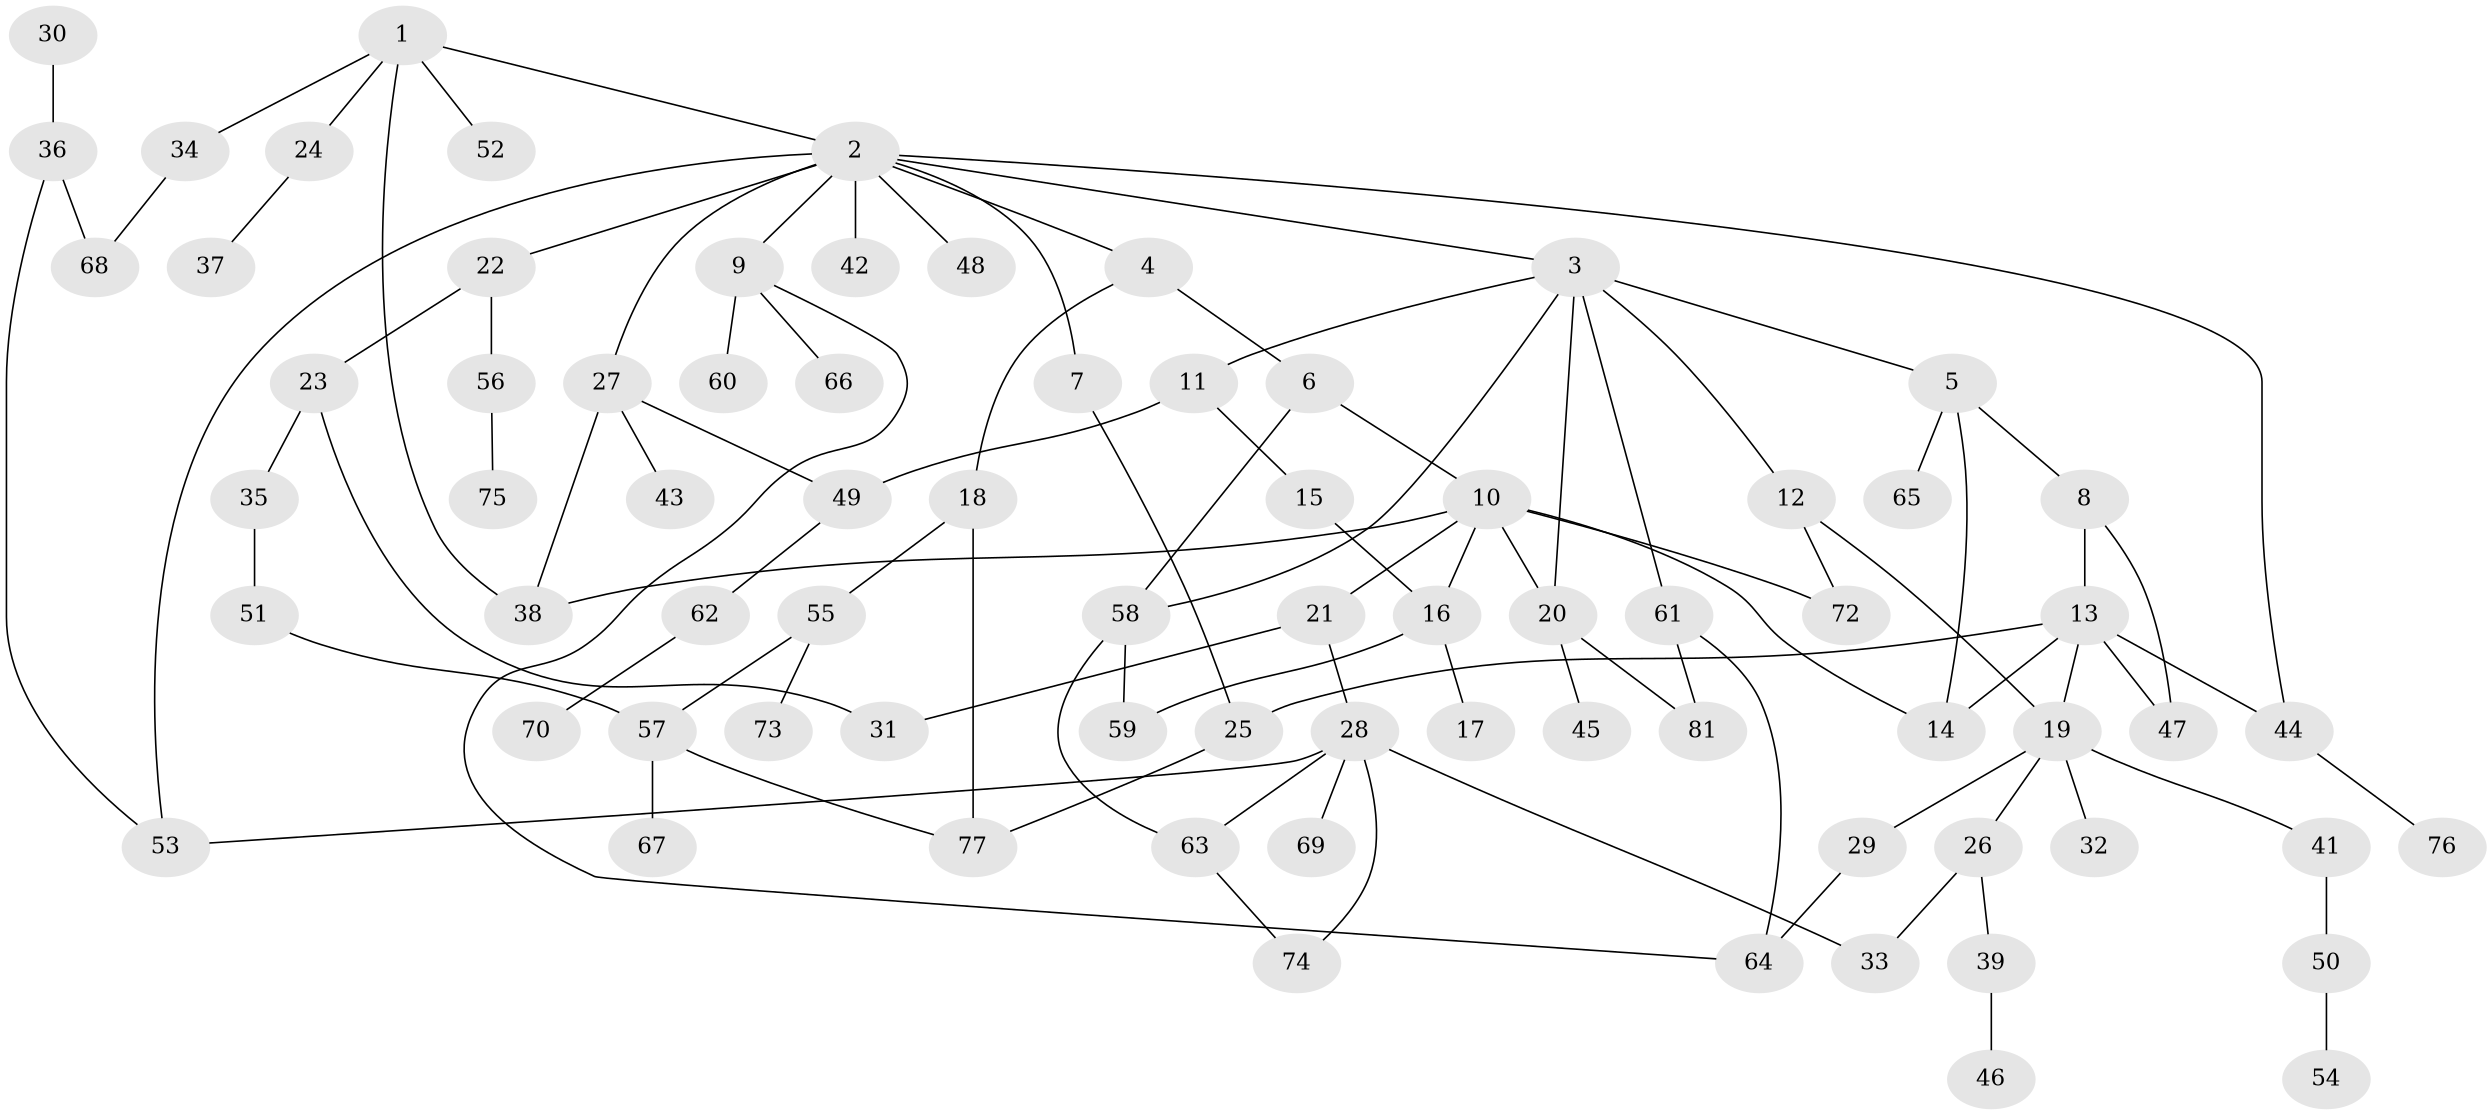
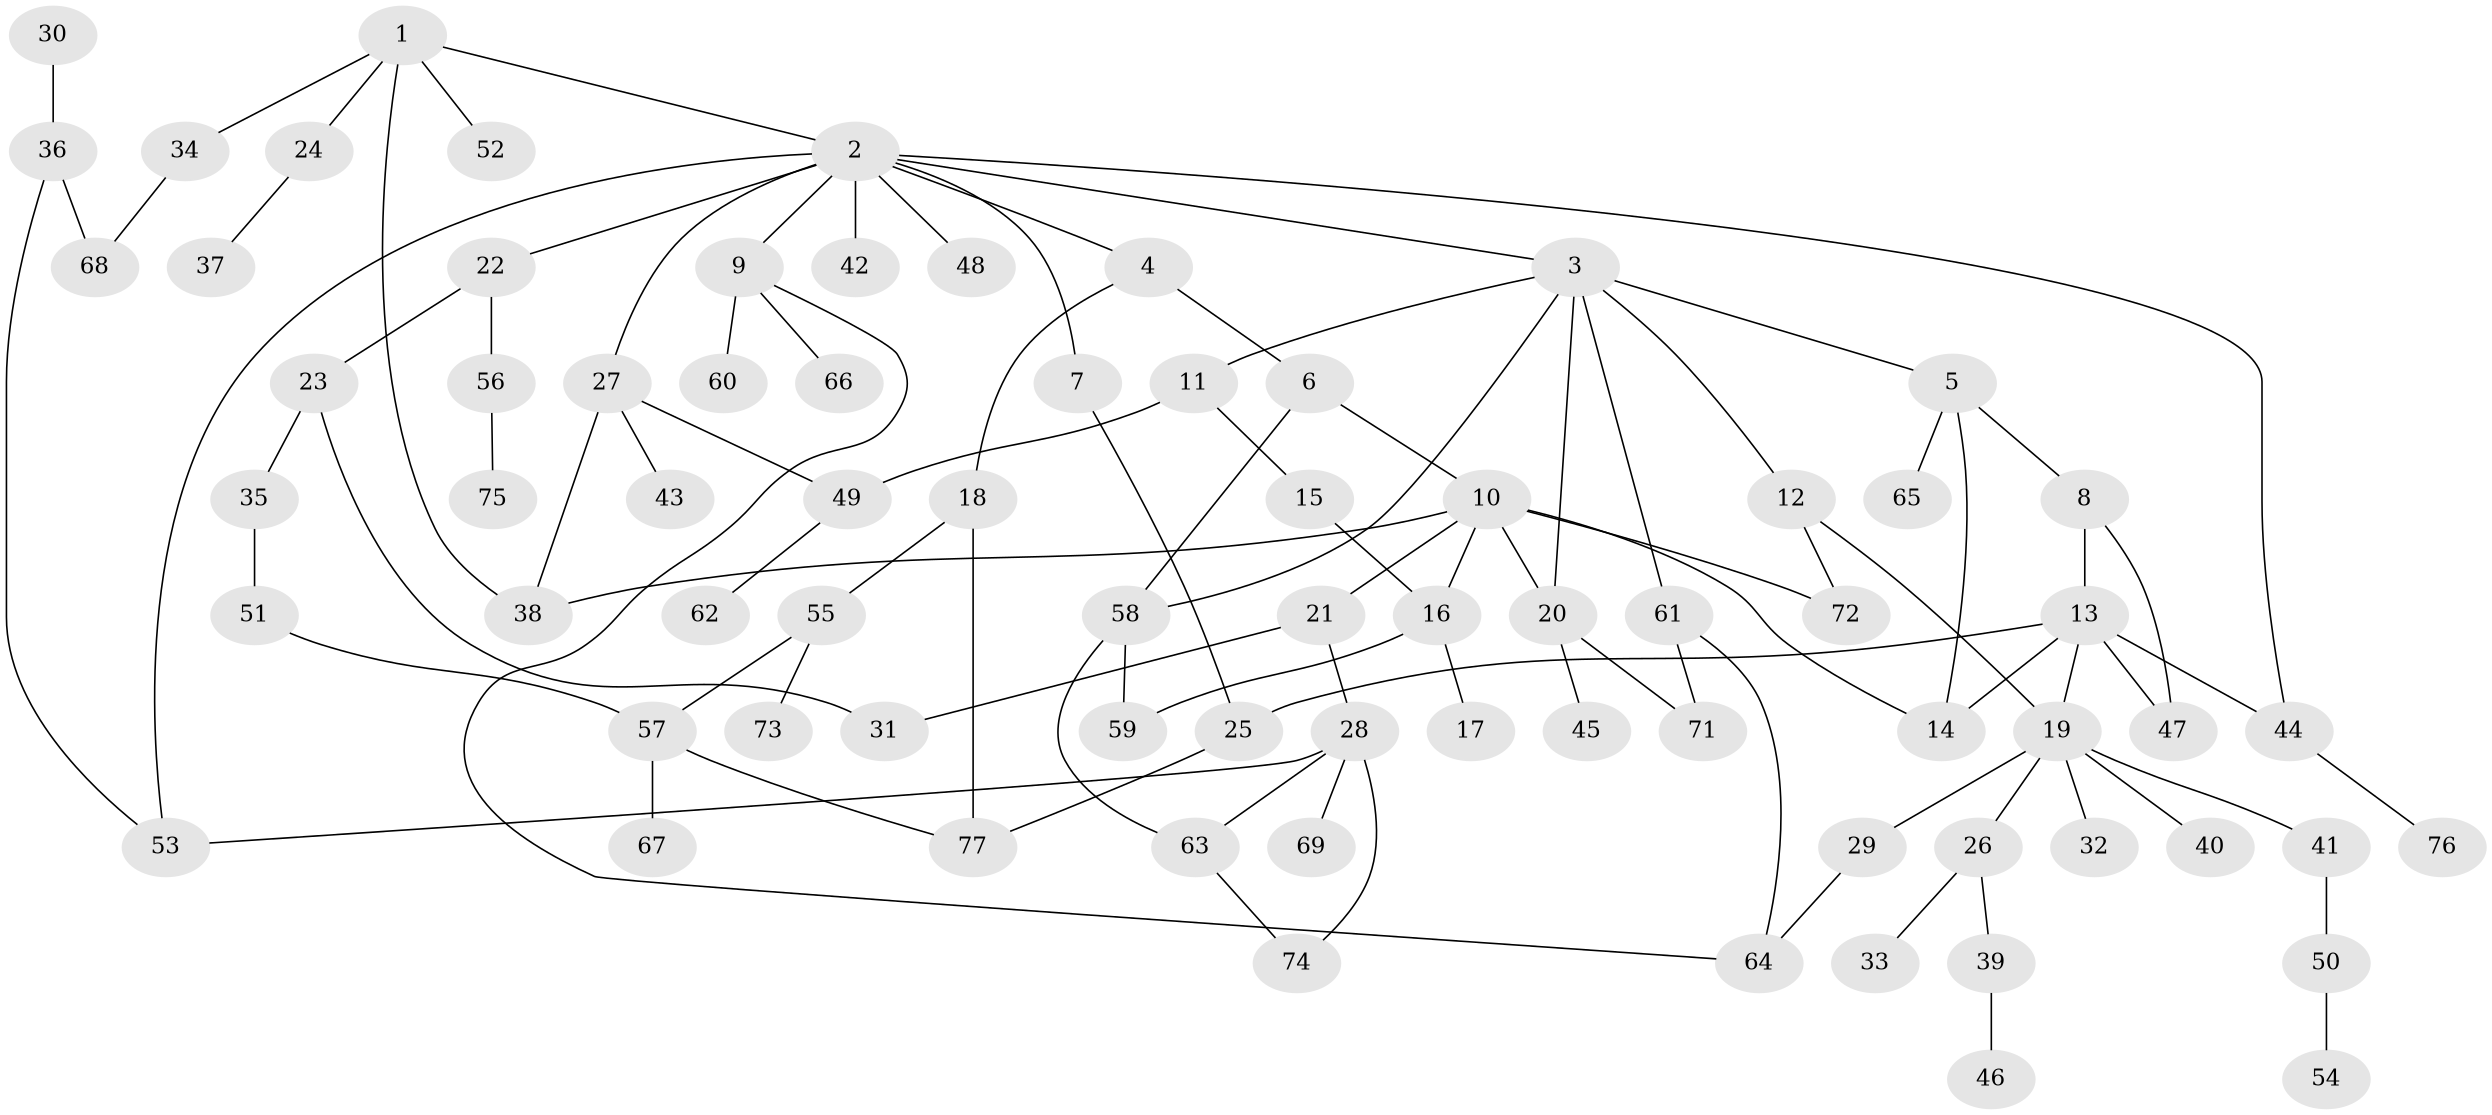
node "70": removed
node "81": label "81" -> "71"
edge "28" -- "33": removed
node "40": added
